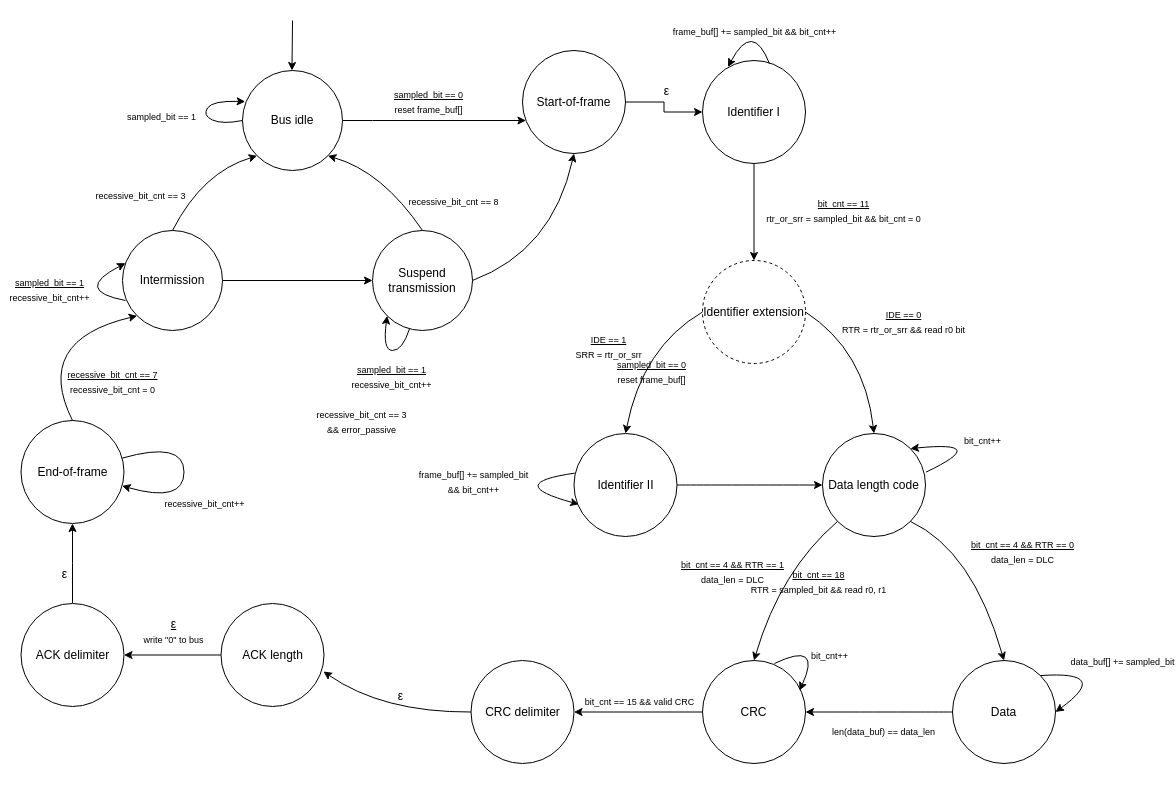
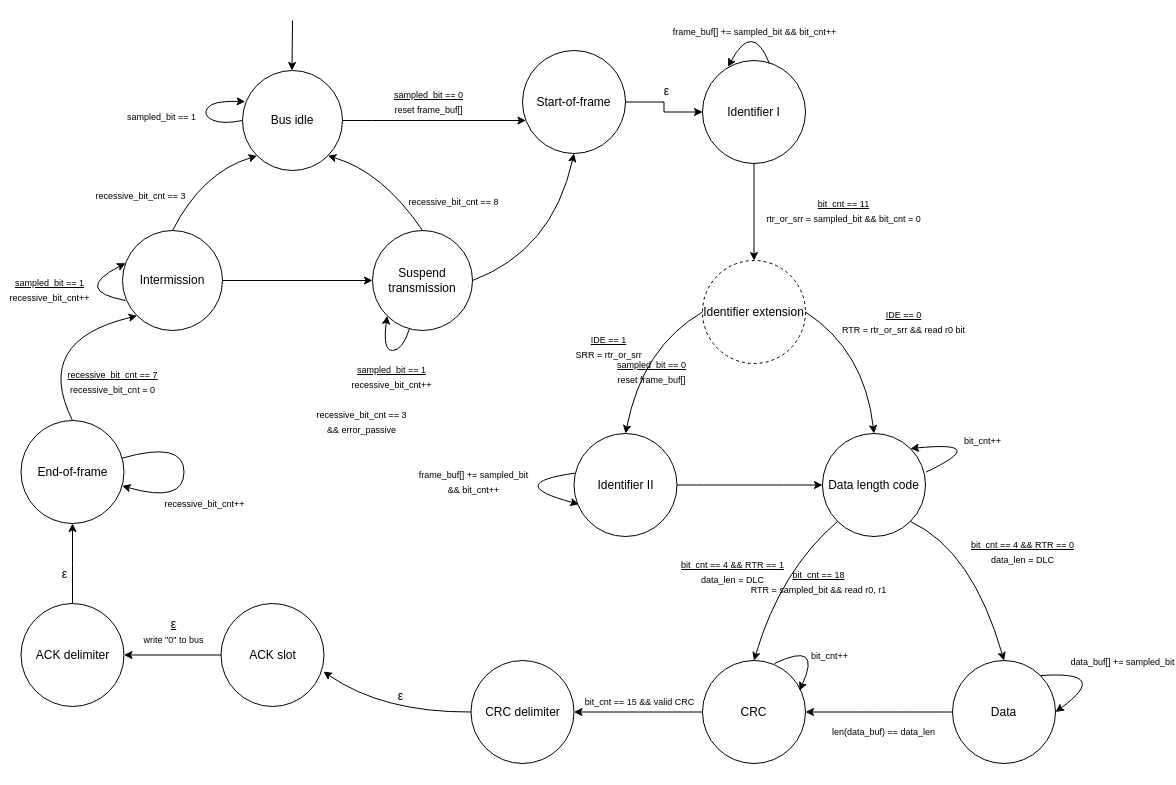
node "ACK length": label "ACK length" -> "ACK slot"
